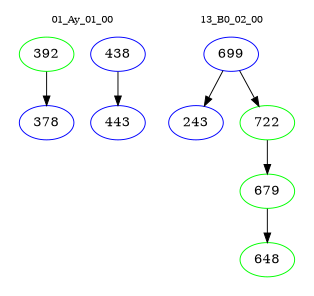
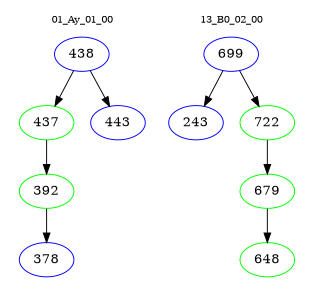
node "437": added
